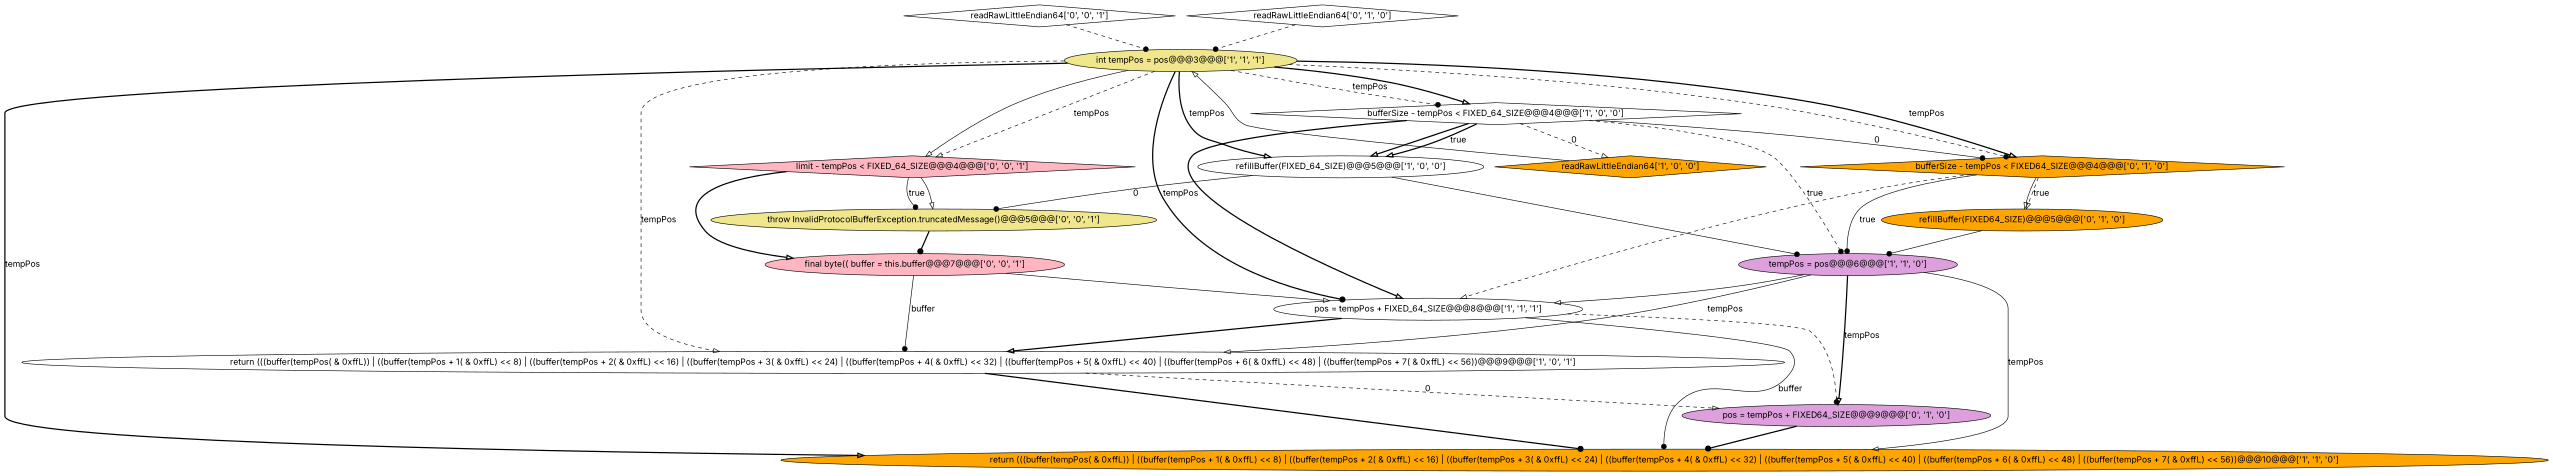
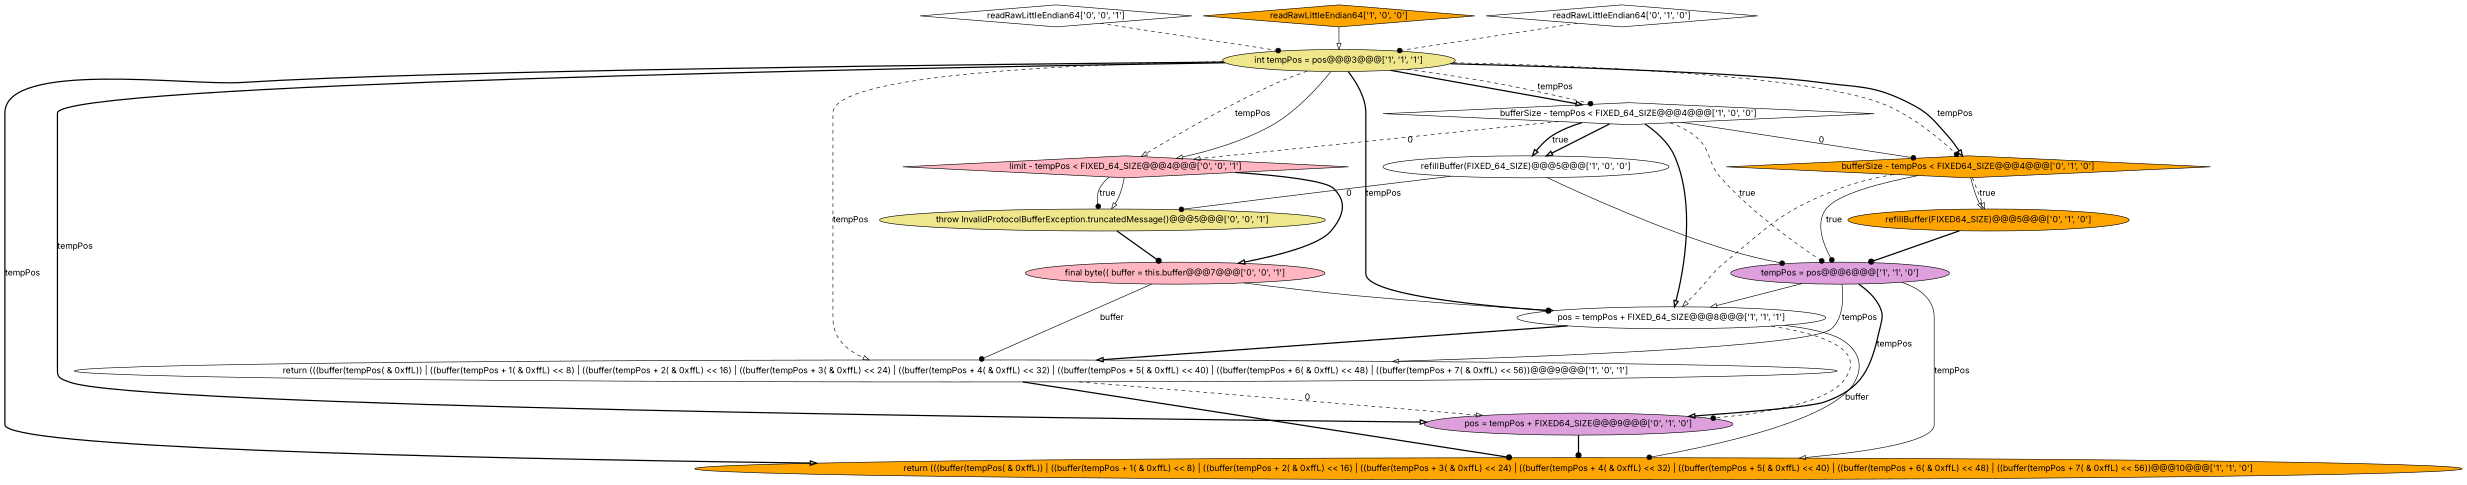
edge "int tempPos = pos@@@3@@@['1', '1', '1']" -> "refillBuffer(FIXED_64_SIZE)@@@5@@@['1', '0', '0']": now "int tempPos = pos@@@3@@@['1', '1', '1']" -> "pos = tempPos + FIXED64_SIZE@@@9@@@['0', '1', '0']"
edge "bufferSize - tempPos < FIXED_64_SIZE@@@4@@@['1', '0', '0']" -> "readRawLittleEndian64['1', '0', '0']": now "bufferSize - tempPos < FIXED_64_SIZE@@@4@@@['1', '0', '0']" -> "limit - tempPos < FIXED_64_SIZE@@@4@@@['0', '0', '1']"
edge "refillBuffer(FIXED64_SIZE)@@@5@@@['0', '1', '0']" -> "tempPos = pos@@@6@@@['1', '1', '0']": style solid -> bold
